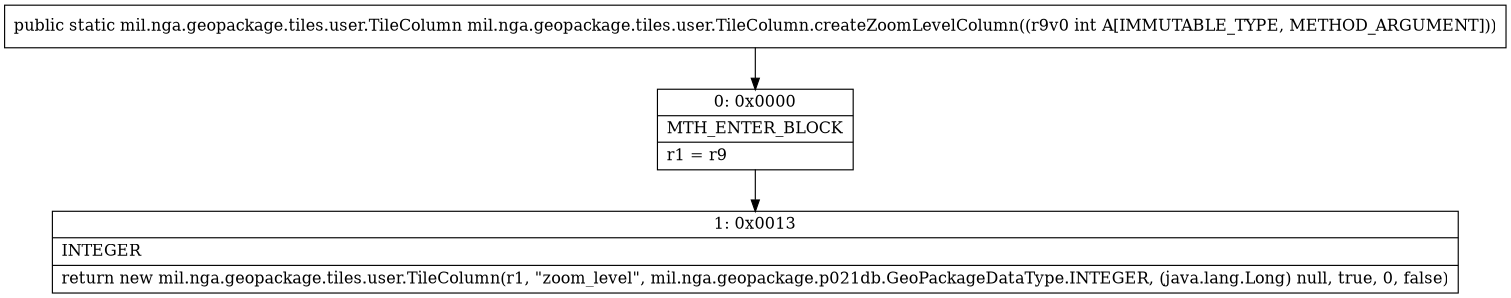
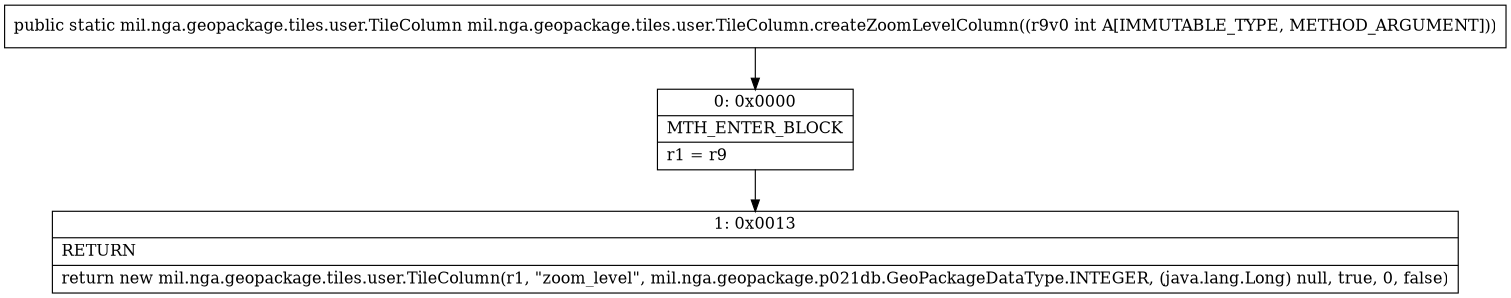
node "1: 0x0013": text "INTEGER" -> "RETURN"
